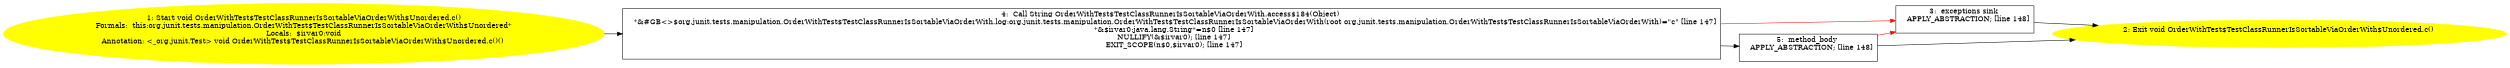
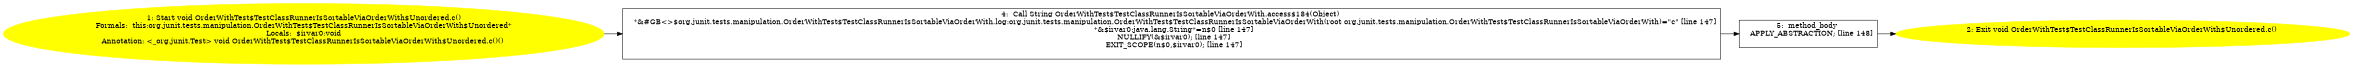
node "3:  exceptions sink APPLY_ABSTRACTION; [line 148]": removed
